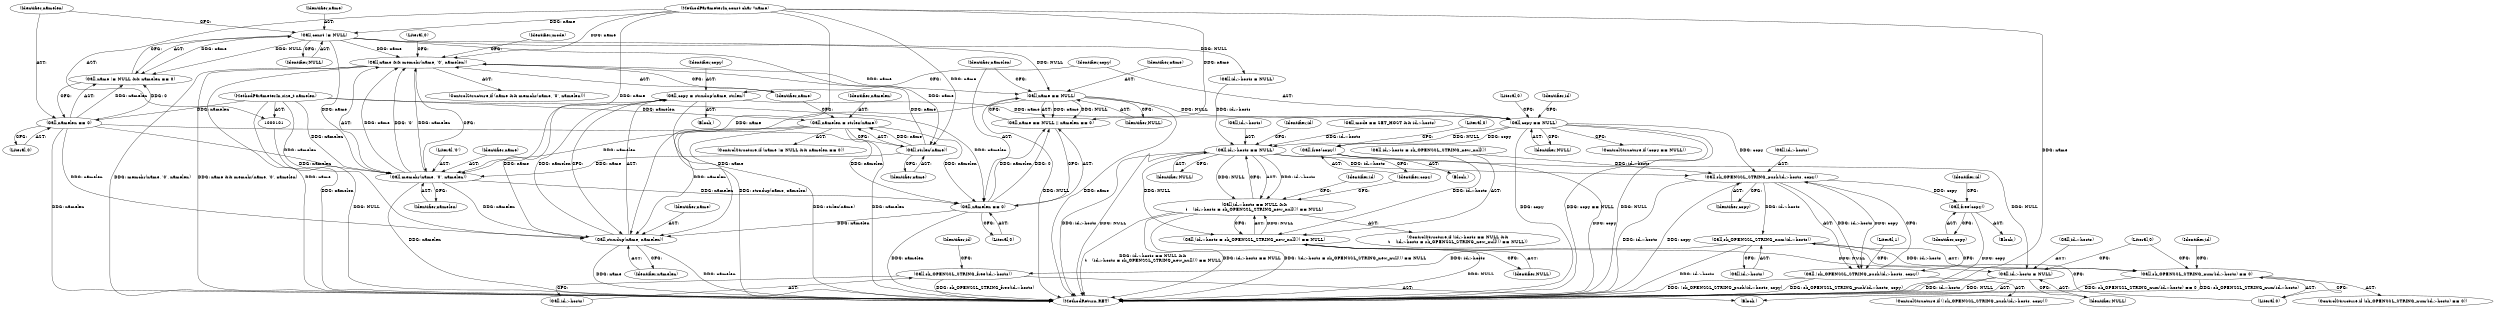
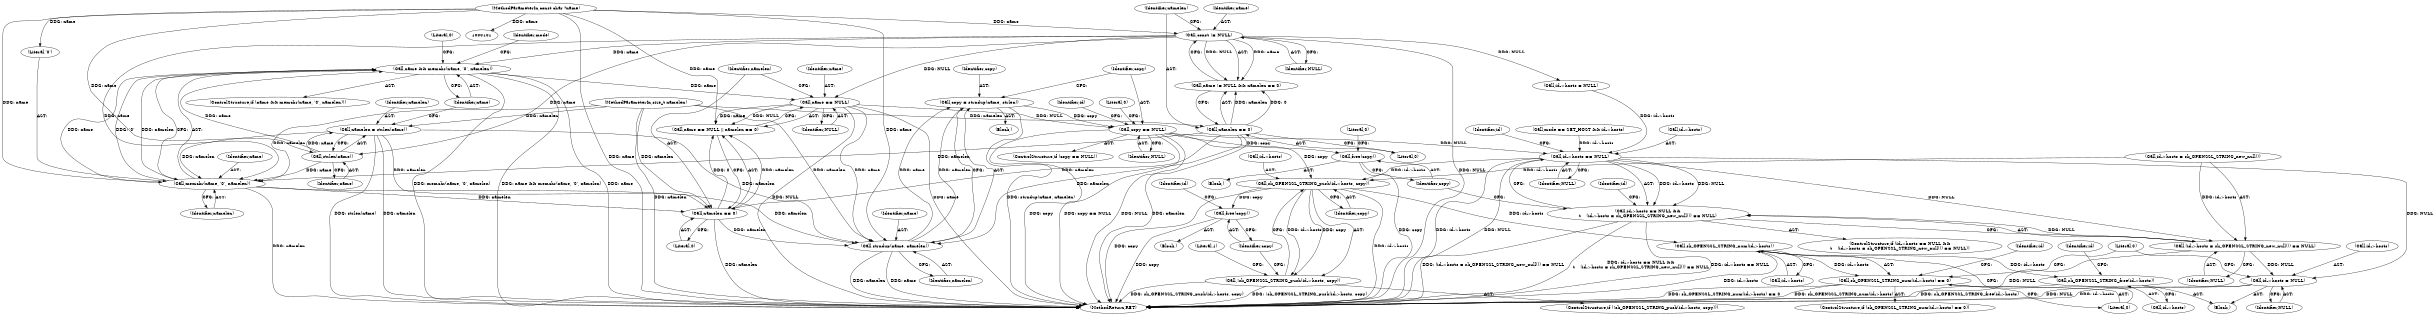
edge "(MethodParameterIn,const char *name)" -> "(Call,name && memchr(name, '0', namelen))": now "(MethodParameterIn,const char *name)" -> "(Literal,'0')"
edge "(MethodParameterIn,const char *name)" -> "1000101": label "AST: " -> "DDG: name"
edge "(MethodParameterIn,size_t namelen)" -> "1000101": removed, label "AST:"
edge "(Call,copy = strndup(name, strlen))" -> "(Call,copy == NULL)": label "DDG: name" -> "DDG: copy"
edge "(Call,copy == NULL)" -> "(ControlStructure,if (copy == NULL))": label "CFG: " -> "AST: "
node "(ControlStructure,if (name != NULL && namelen == 0))": removed
edge "1000101" -> "(MethodReturn,RET)": now "(Call,const != NULL)" -> "(MethodReturn,RET)"
